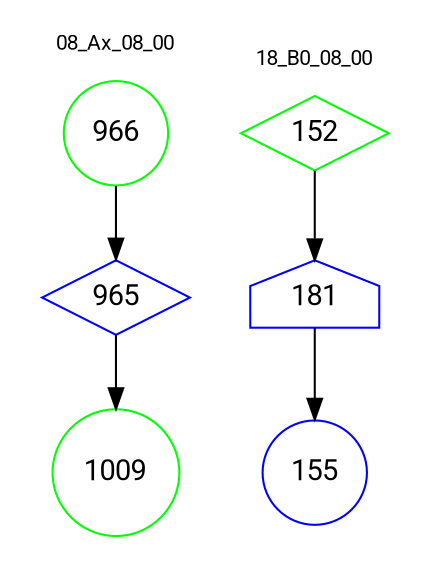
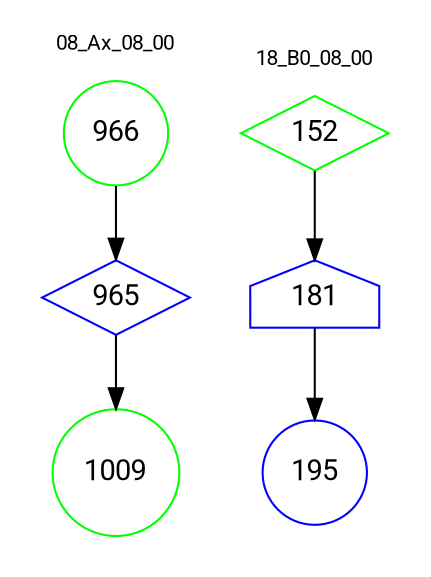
node "155": label "155" -> "195"
